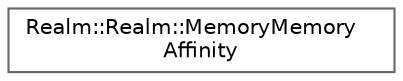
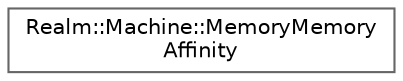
node "Realm::Realm::MemoryMemory Affinity": label "Realm::Realm::MemoryMemory Affinity" -> "Realm::Machine::MemoryMemory Affinity"
